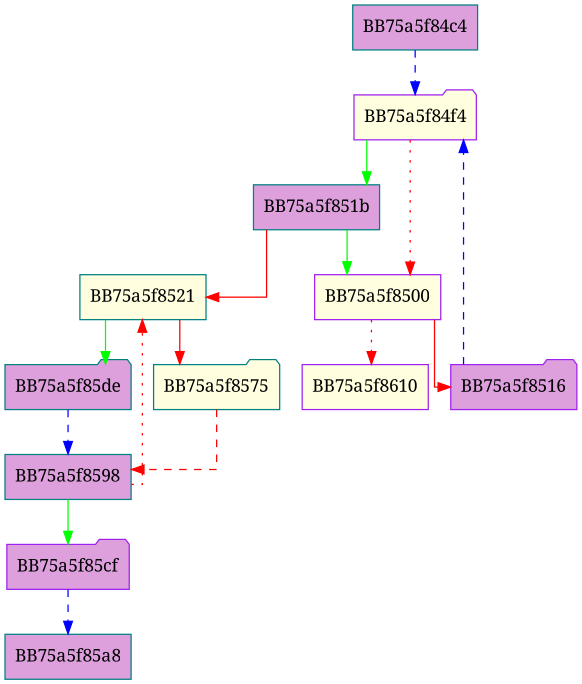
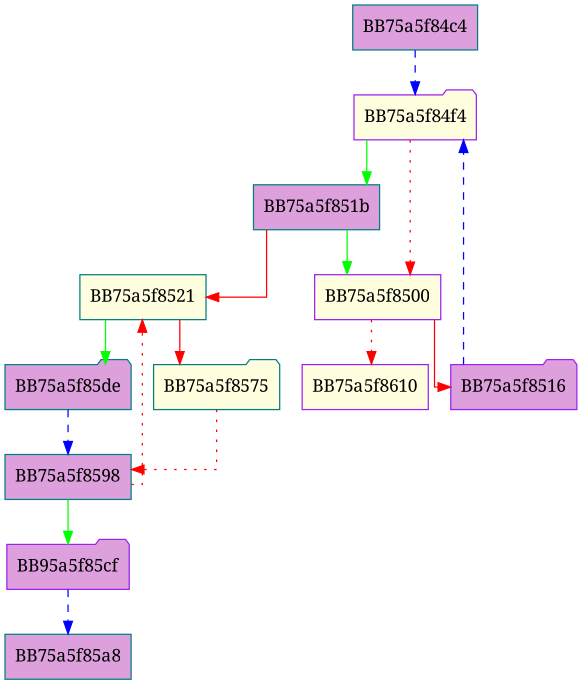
edge "BB75a5f8575" -> "BB75a5f8598": style dashed -> dotted
node "BB75a5f85cf": label "BB75a5f85cf" -> "BB95a5f85cf"
